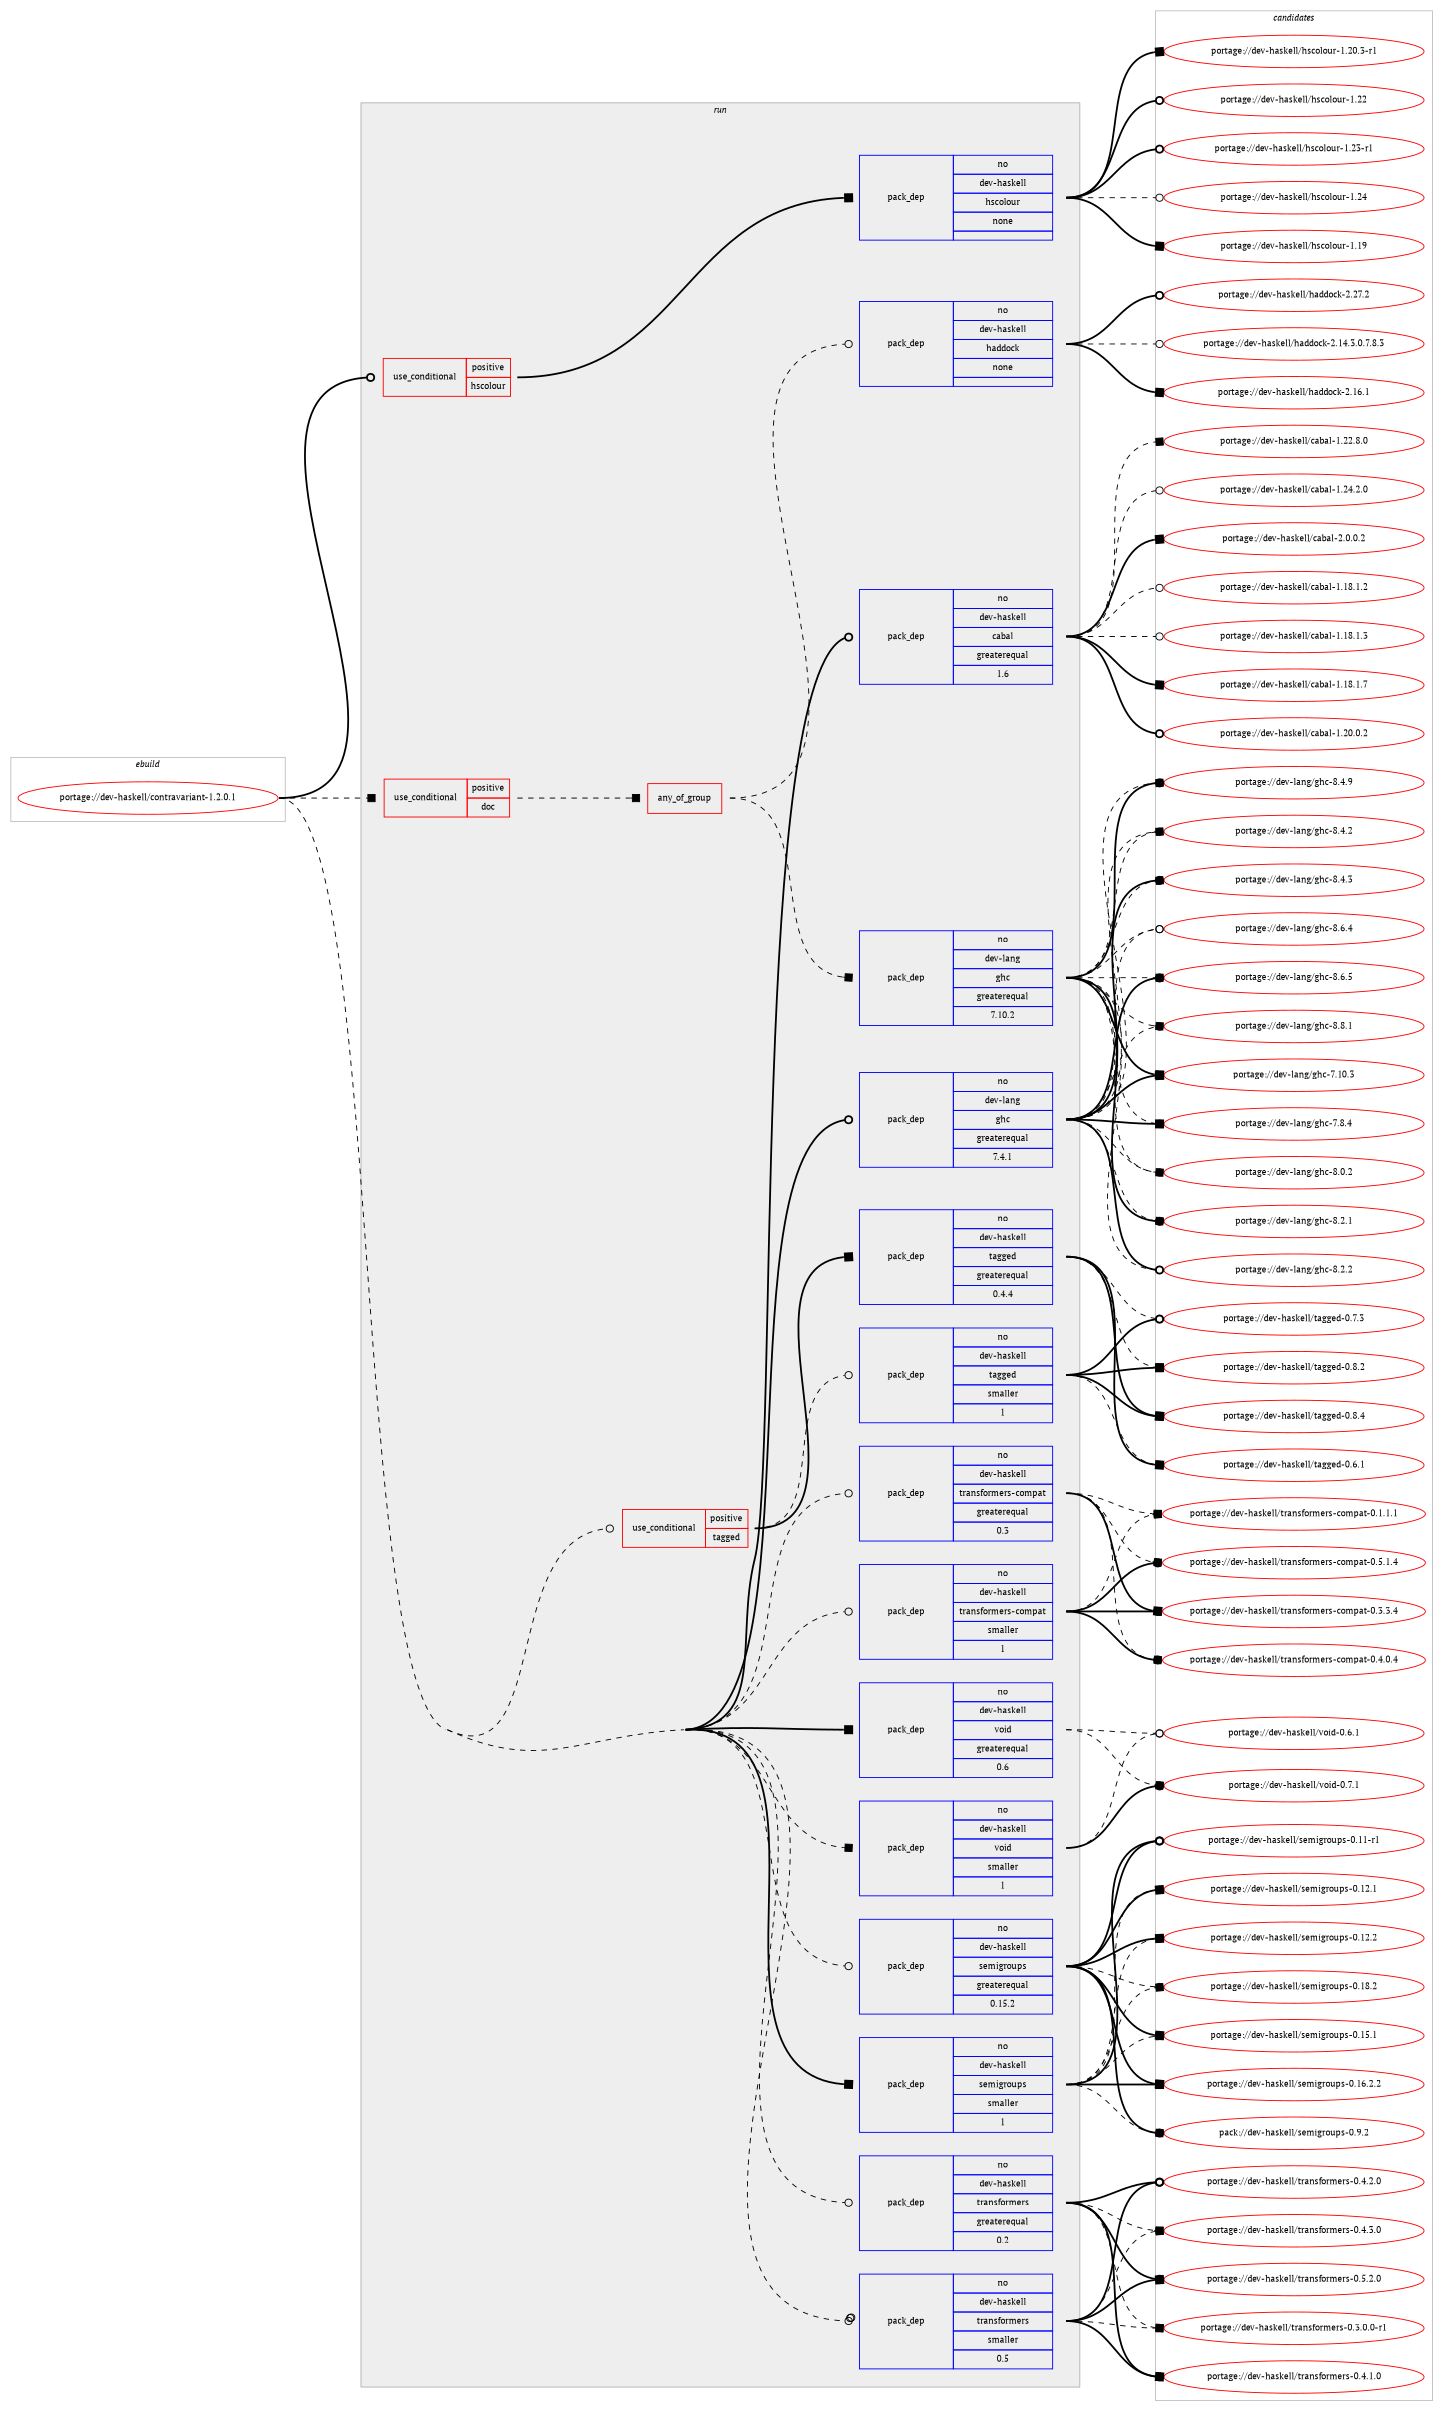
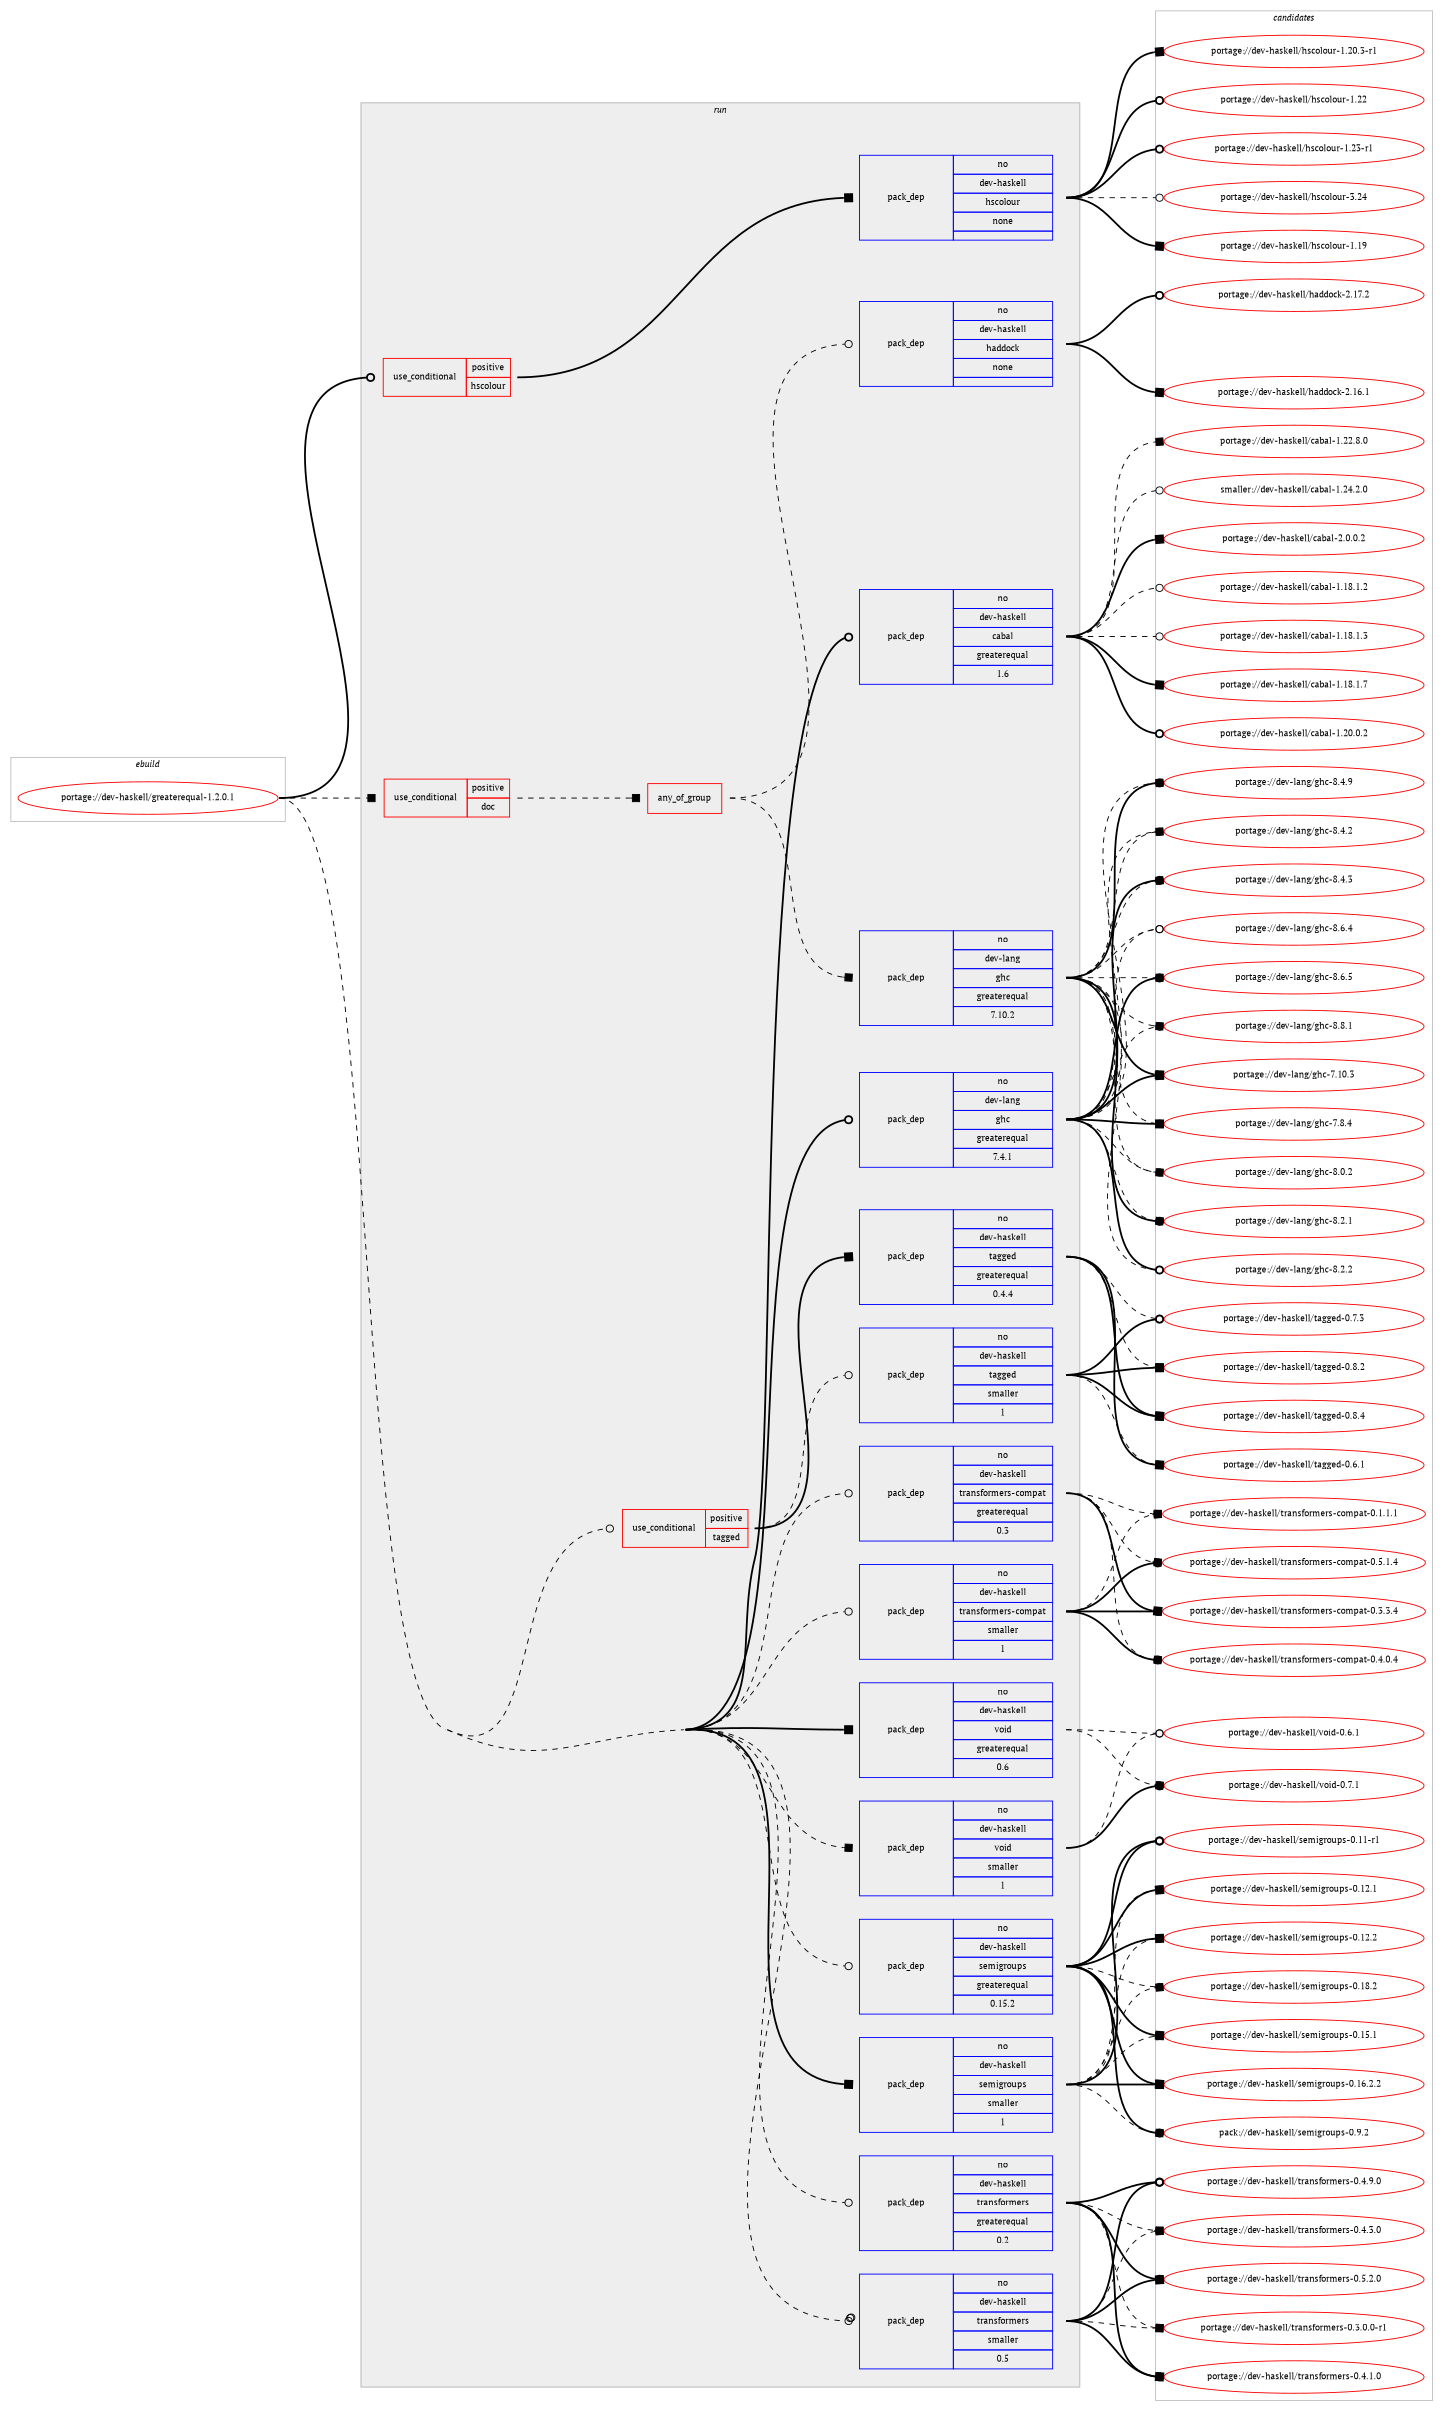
node "portage://dev-haskell/hscolour-1.24": label "portage://dev-haskell/hscolour-1.24" -> "portage://dev-haskell/hscolour-3.24"
node "portage://dev-haskell/haddock-2.27.2": label "portage://dev-haskell/haddock-2.27.2" -> "portage://dev-haskell/haddock-2.17.2"
node "portage://dev-haskell/haddock-2.14.3.0.7.8.3": removed
node "portage://dev-haskell/cabal-1.24.2.0": label "portage://dev-haskell/cabal-1.24.2.0" -> "smaller://dev-haskell/cabal-1.24.2.0"
node "portage://dev-haskell/contravariant-1.2.0.1": label "portage://dev-haskell/contravariant-1.2.0.1" -> "portage://dev-haskell/greaterequal-1.2.0.1"
node "portage://dev-haskell/transformers-0.4.2.0": label "portage://dev-haskell/transformers-0.4.2.0" -> "portage://dev-haskell/transformers-0.4.9.0"
